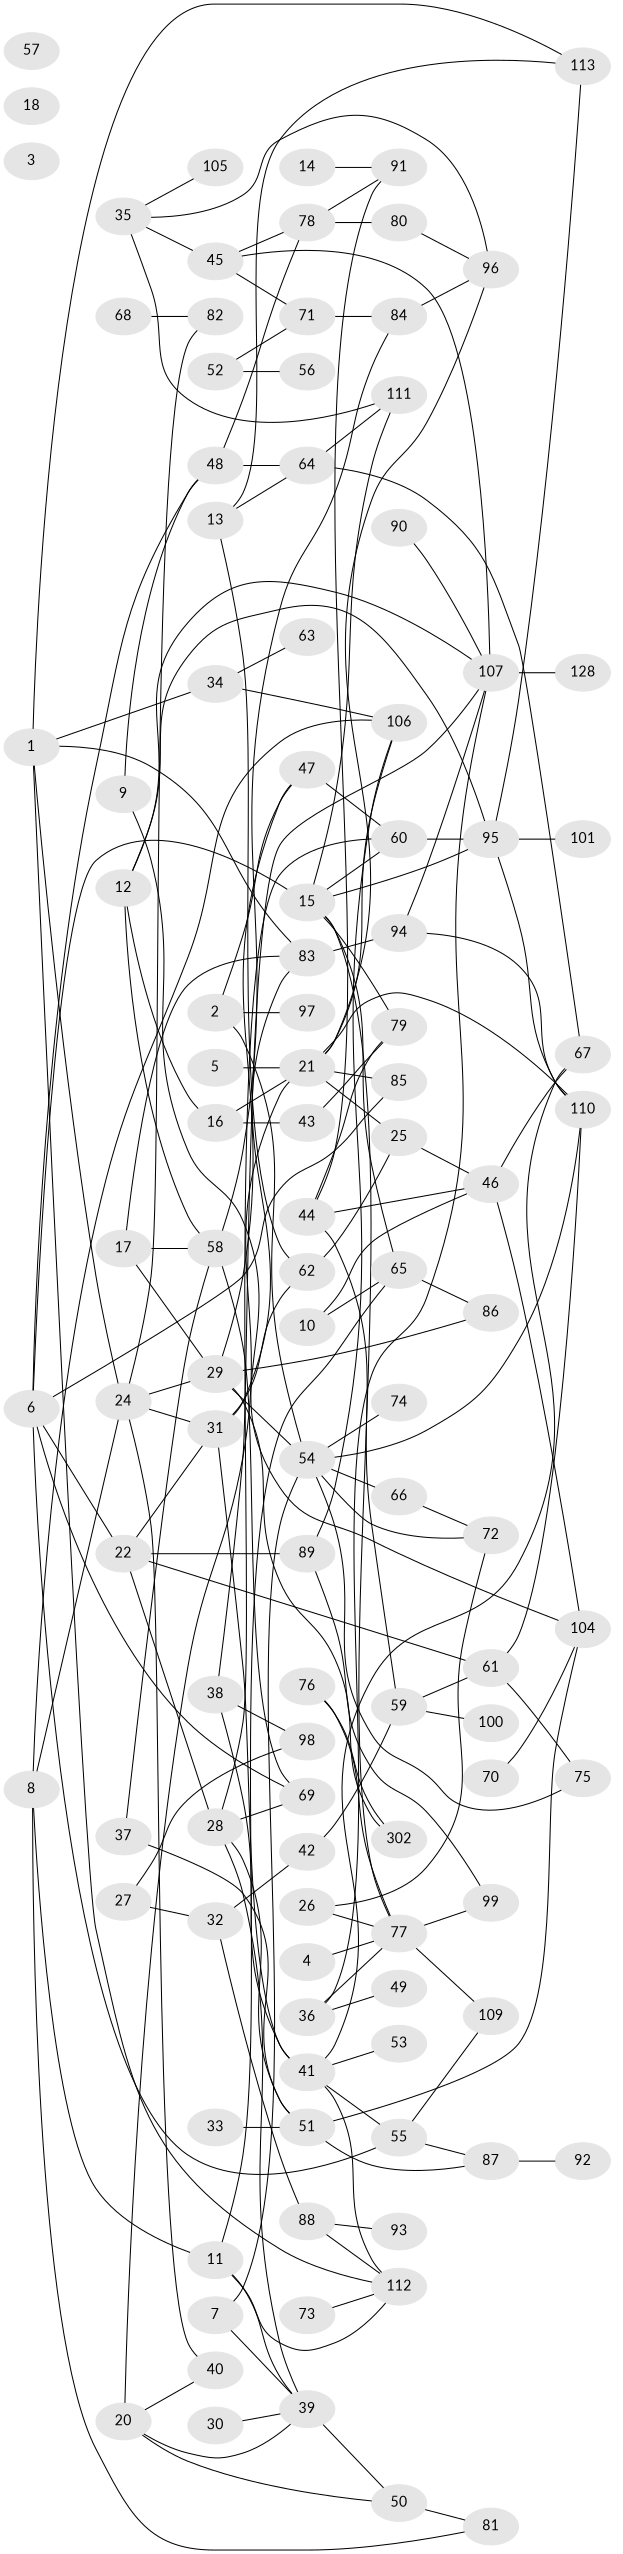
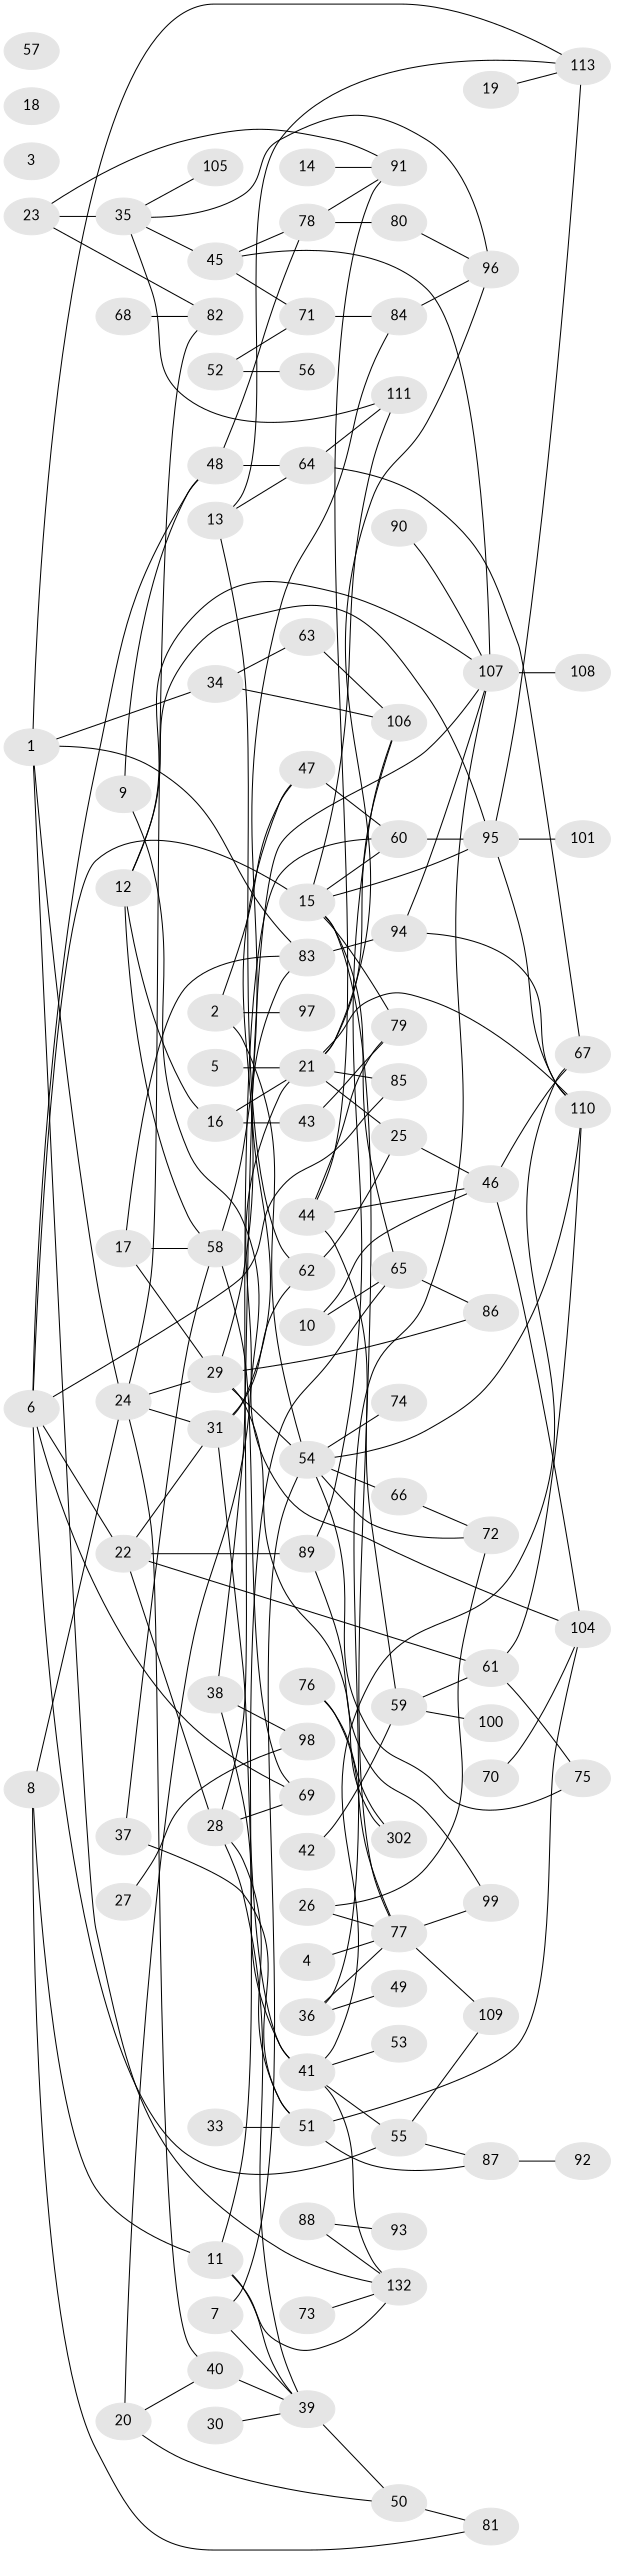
node "19": added
node "23": added
node "128": label "128" -> "108"
edge "106" -- "8": now "106" -- "63"
node "32": removed
node "112": label "112" -> "132"
edge "39" -- "20": now "39" -- "40"
